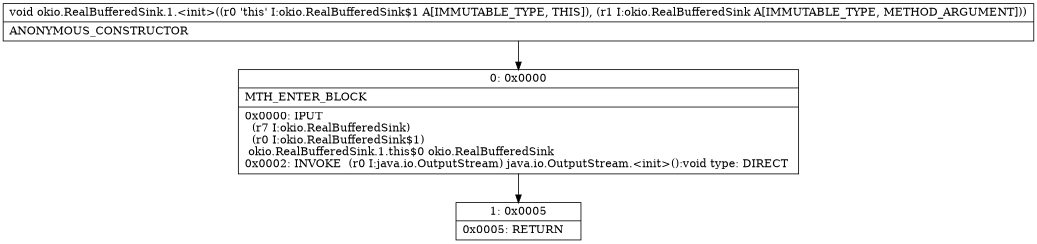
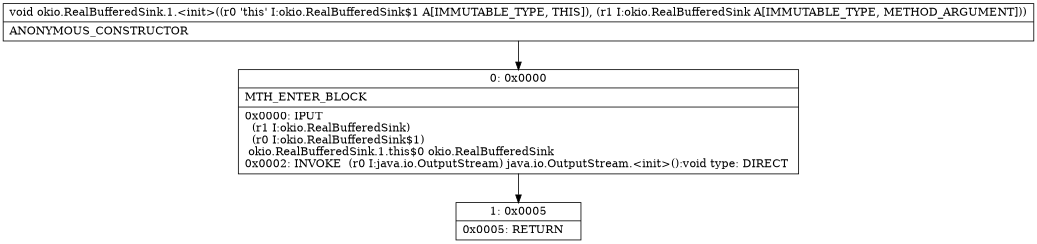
node "0: 0x0000": text "(r7 I:okio.RealBufferedSink)" -> "(r1 I:okio.RealBufferedSink)"
